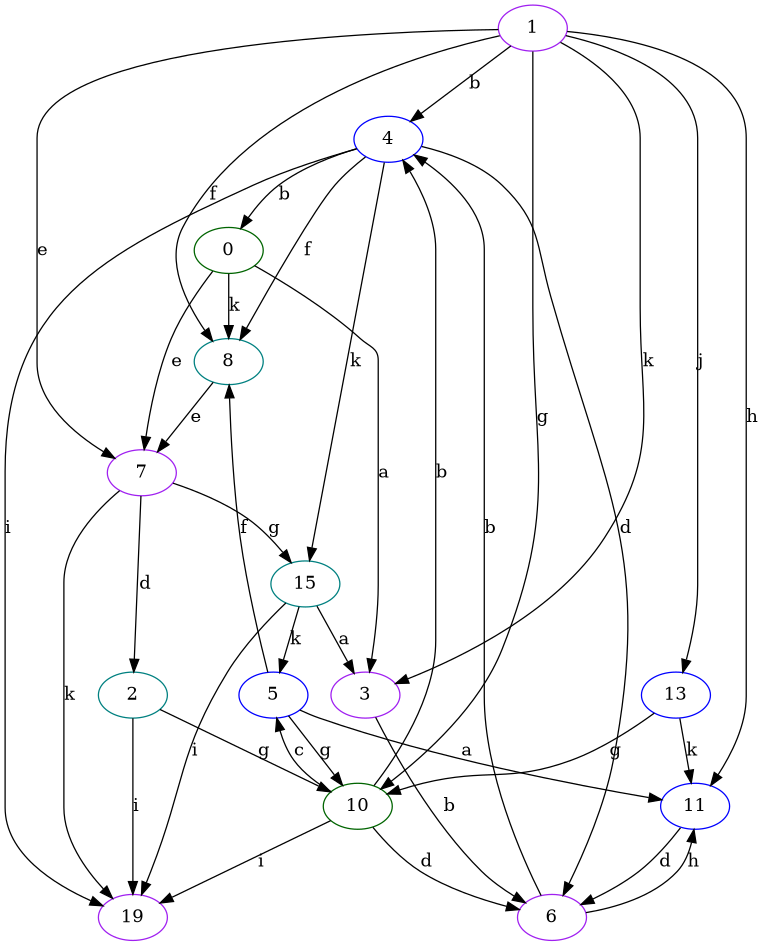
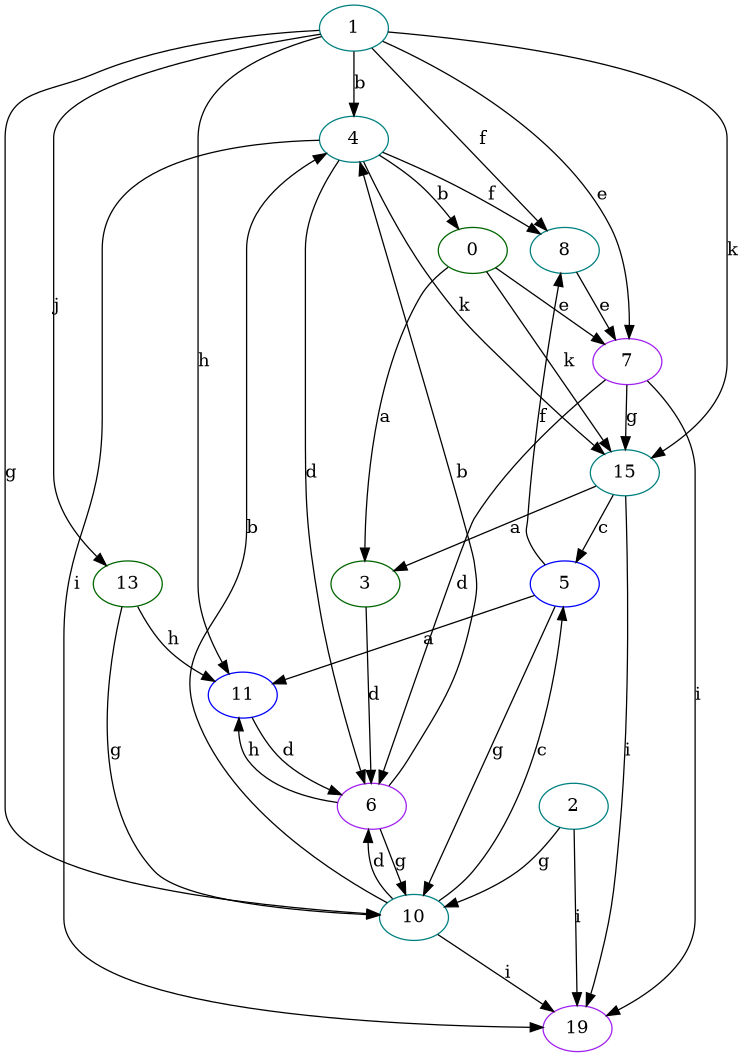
node "1": color purple -> teal
node "4": color blue -> teal
edge "0" -> "8": now "0" -> "15"
edge "1" -> "3": now "1" -> "15"
edge "7" -> "2": now "7" -> "6"
edge "15" -> "5": label "k" -> "c"
edge "7" -> "19": label "k" -> "i"
node "3": color purple -> darkgreen
node "13": color blue -> darkgreen
edge "13" -> "11": label "k" -> "h"
node "10": color darkgreen -> teal
edge "3" -> "6": label "b" -> "d"
edge "6" -> "10": added, label "g"
